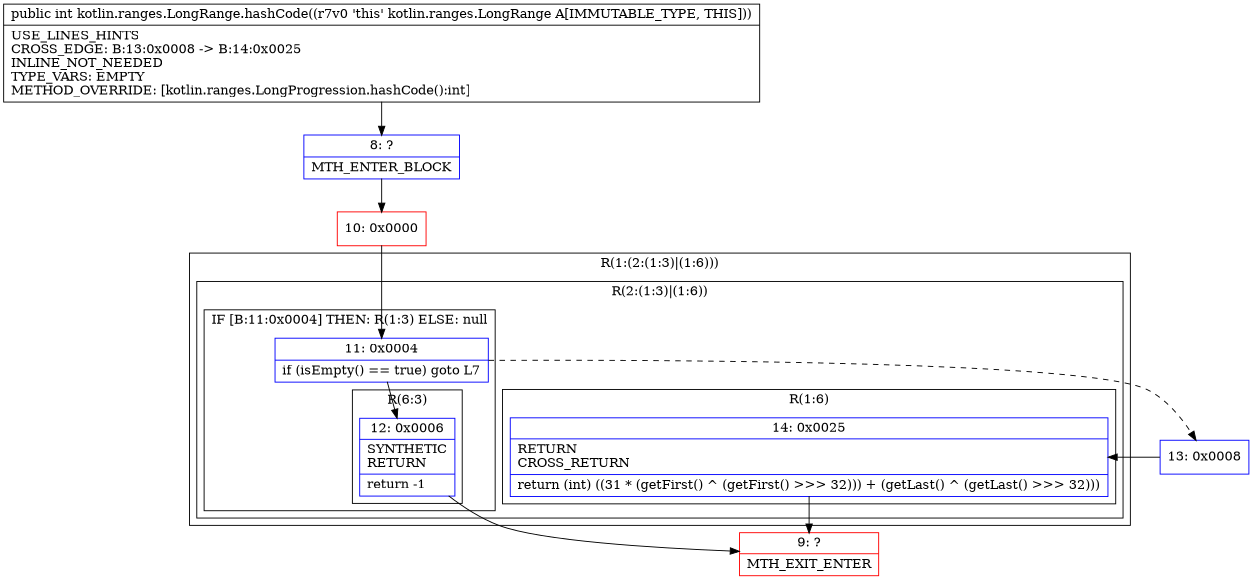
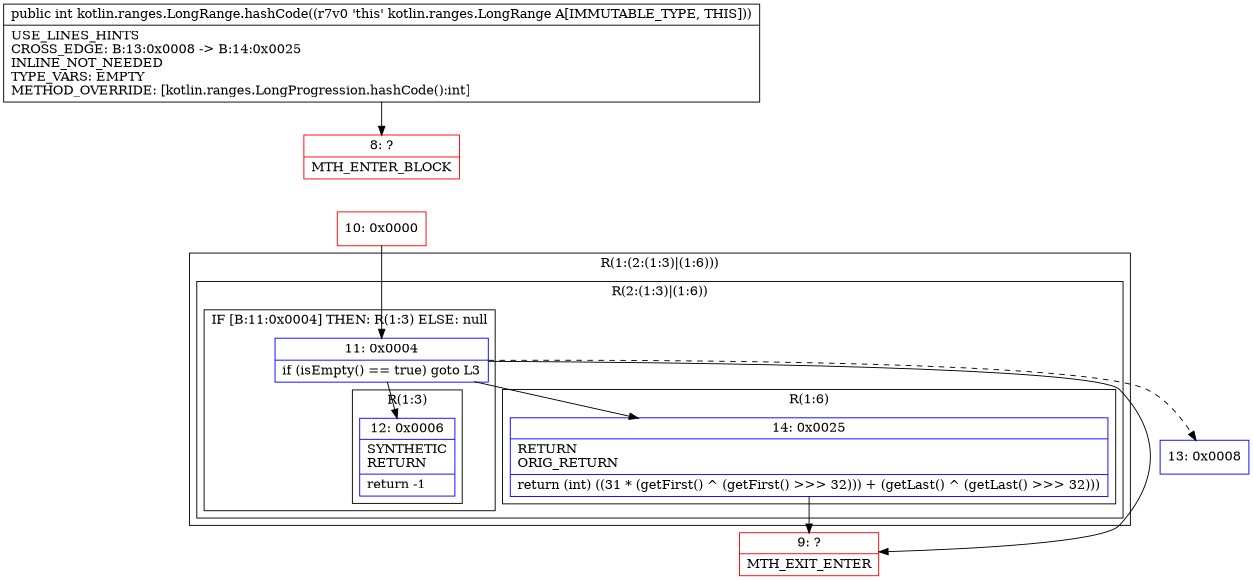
node "8: ?": color blue -> red
edge "8: ?" -> "10: 0x0000": removed
node "11: 0x0004": text "if (isEmpty() == true) goto L7" -> "if (isEmpty() == true) goto L3"
cluster "R(6:3)": label "R(6:3)" -> "R(1:3)"
edge "13: 0x0008" -> "14: 0x0025": now "11: 0x0004" -> "14: 0x0025"
node "14: 0x0025": text "CROSS_RETURN" -> "ORIG_RETURN"
edge "12: 0x0006" -> "9: ?": now "11: 0x0004" -> "9: ?"
